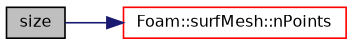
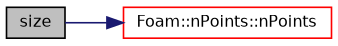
node "Foam::surfMesh::nPoints": label "Foam::surfMesh::nPoints" -> "Foam::nPoints::nPoints"
